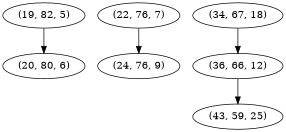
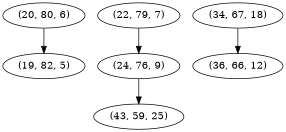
node "(22, 76, 7)": label "(22, 76, 7)" -> "(22, 79, 7)"
edge "(19, 82, 5)" -> "(20, 80, 6)": reversed
edge "(36, 66, 12)" -> "(43, 59, 25)": now "(24, 76, 9)" -> "(43, 59, 25)"
